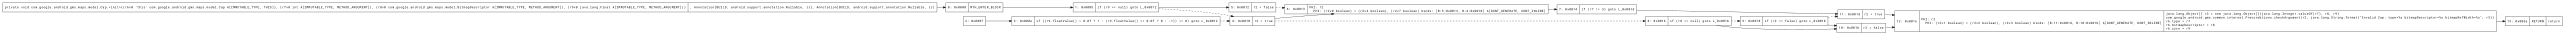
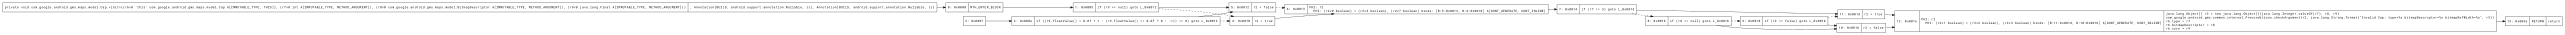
edge "3: 0x000e" -> "5: 0x0012": added
edge "4: 0x0010" -> "8: 0x0016": now "7: 0x0014" -> "8: 0x0016"
